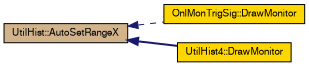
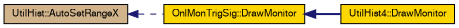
edge "UtilHist4::DrawMonitor" -> "UtilHist::AutoSetRangeX": now "UtilHist4::DrawMonitor" -> "OnlMonTrigSig::DrawMonitor"
